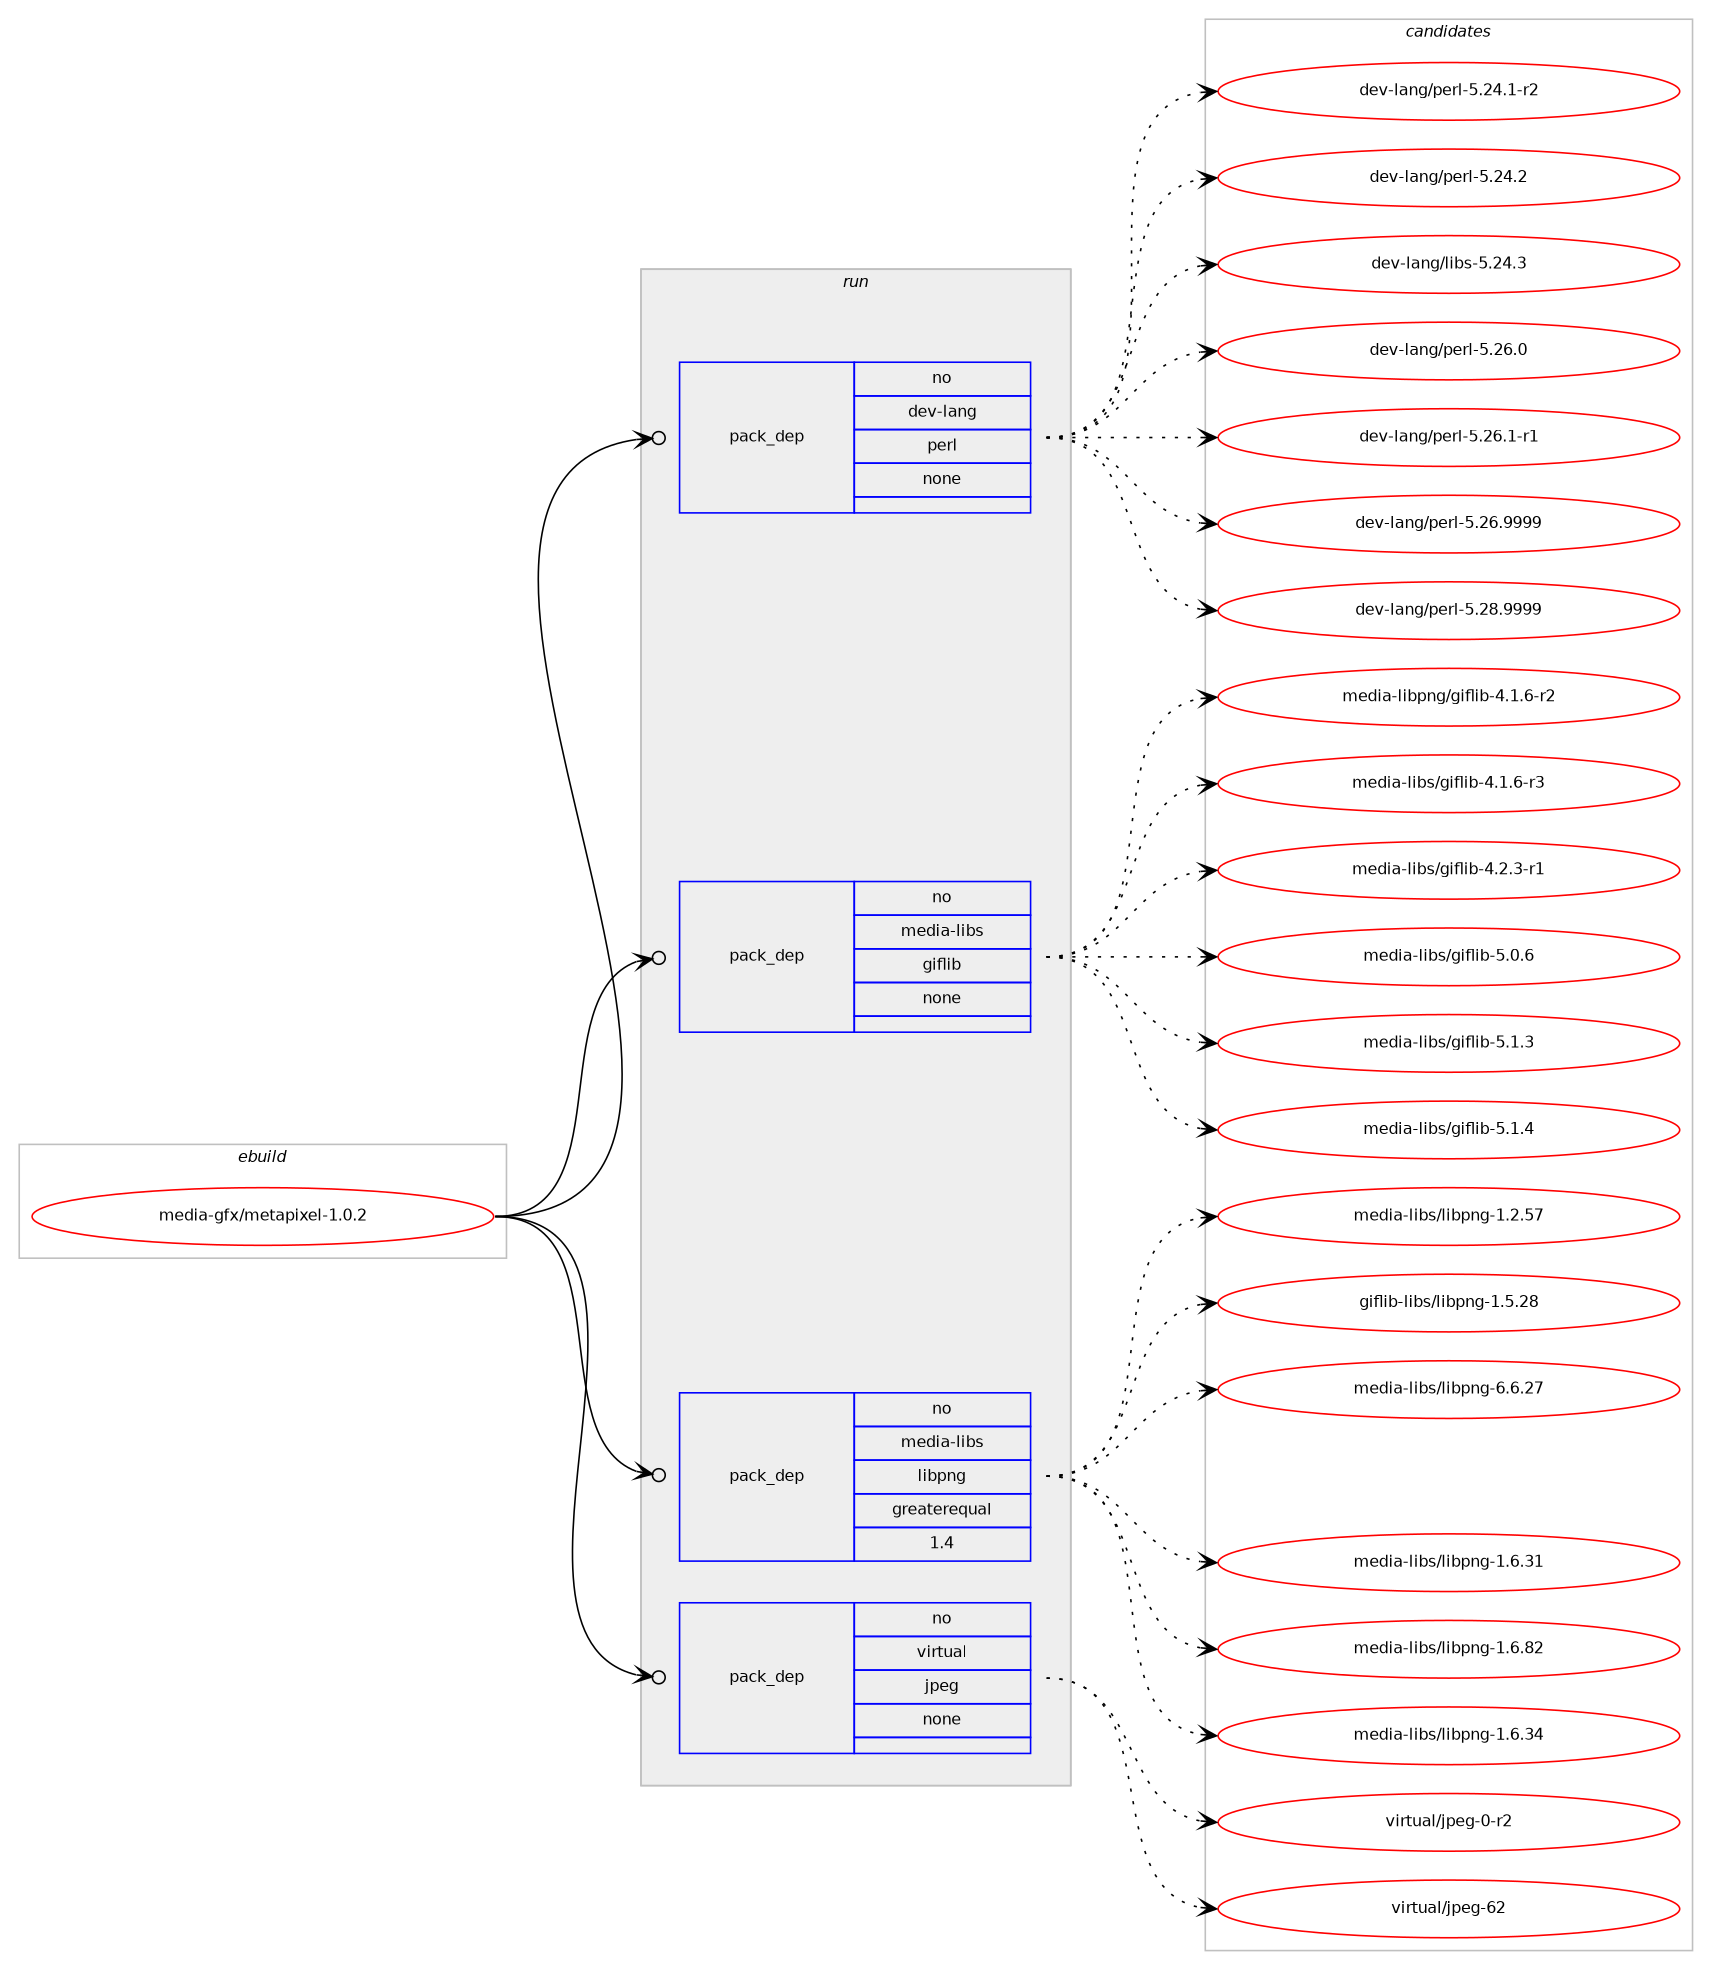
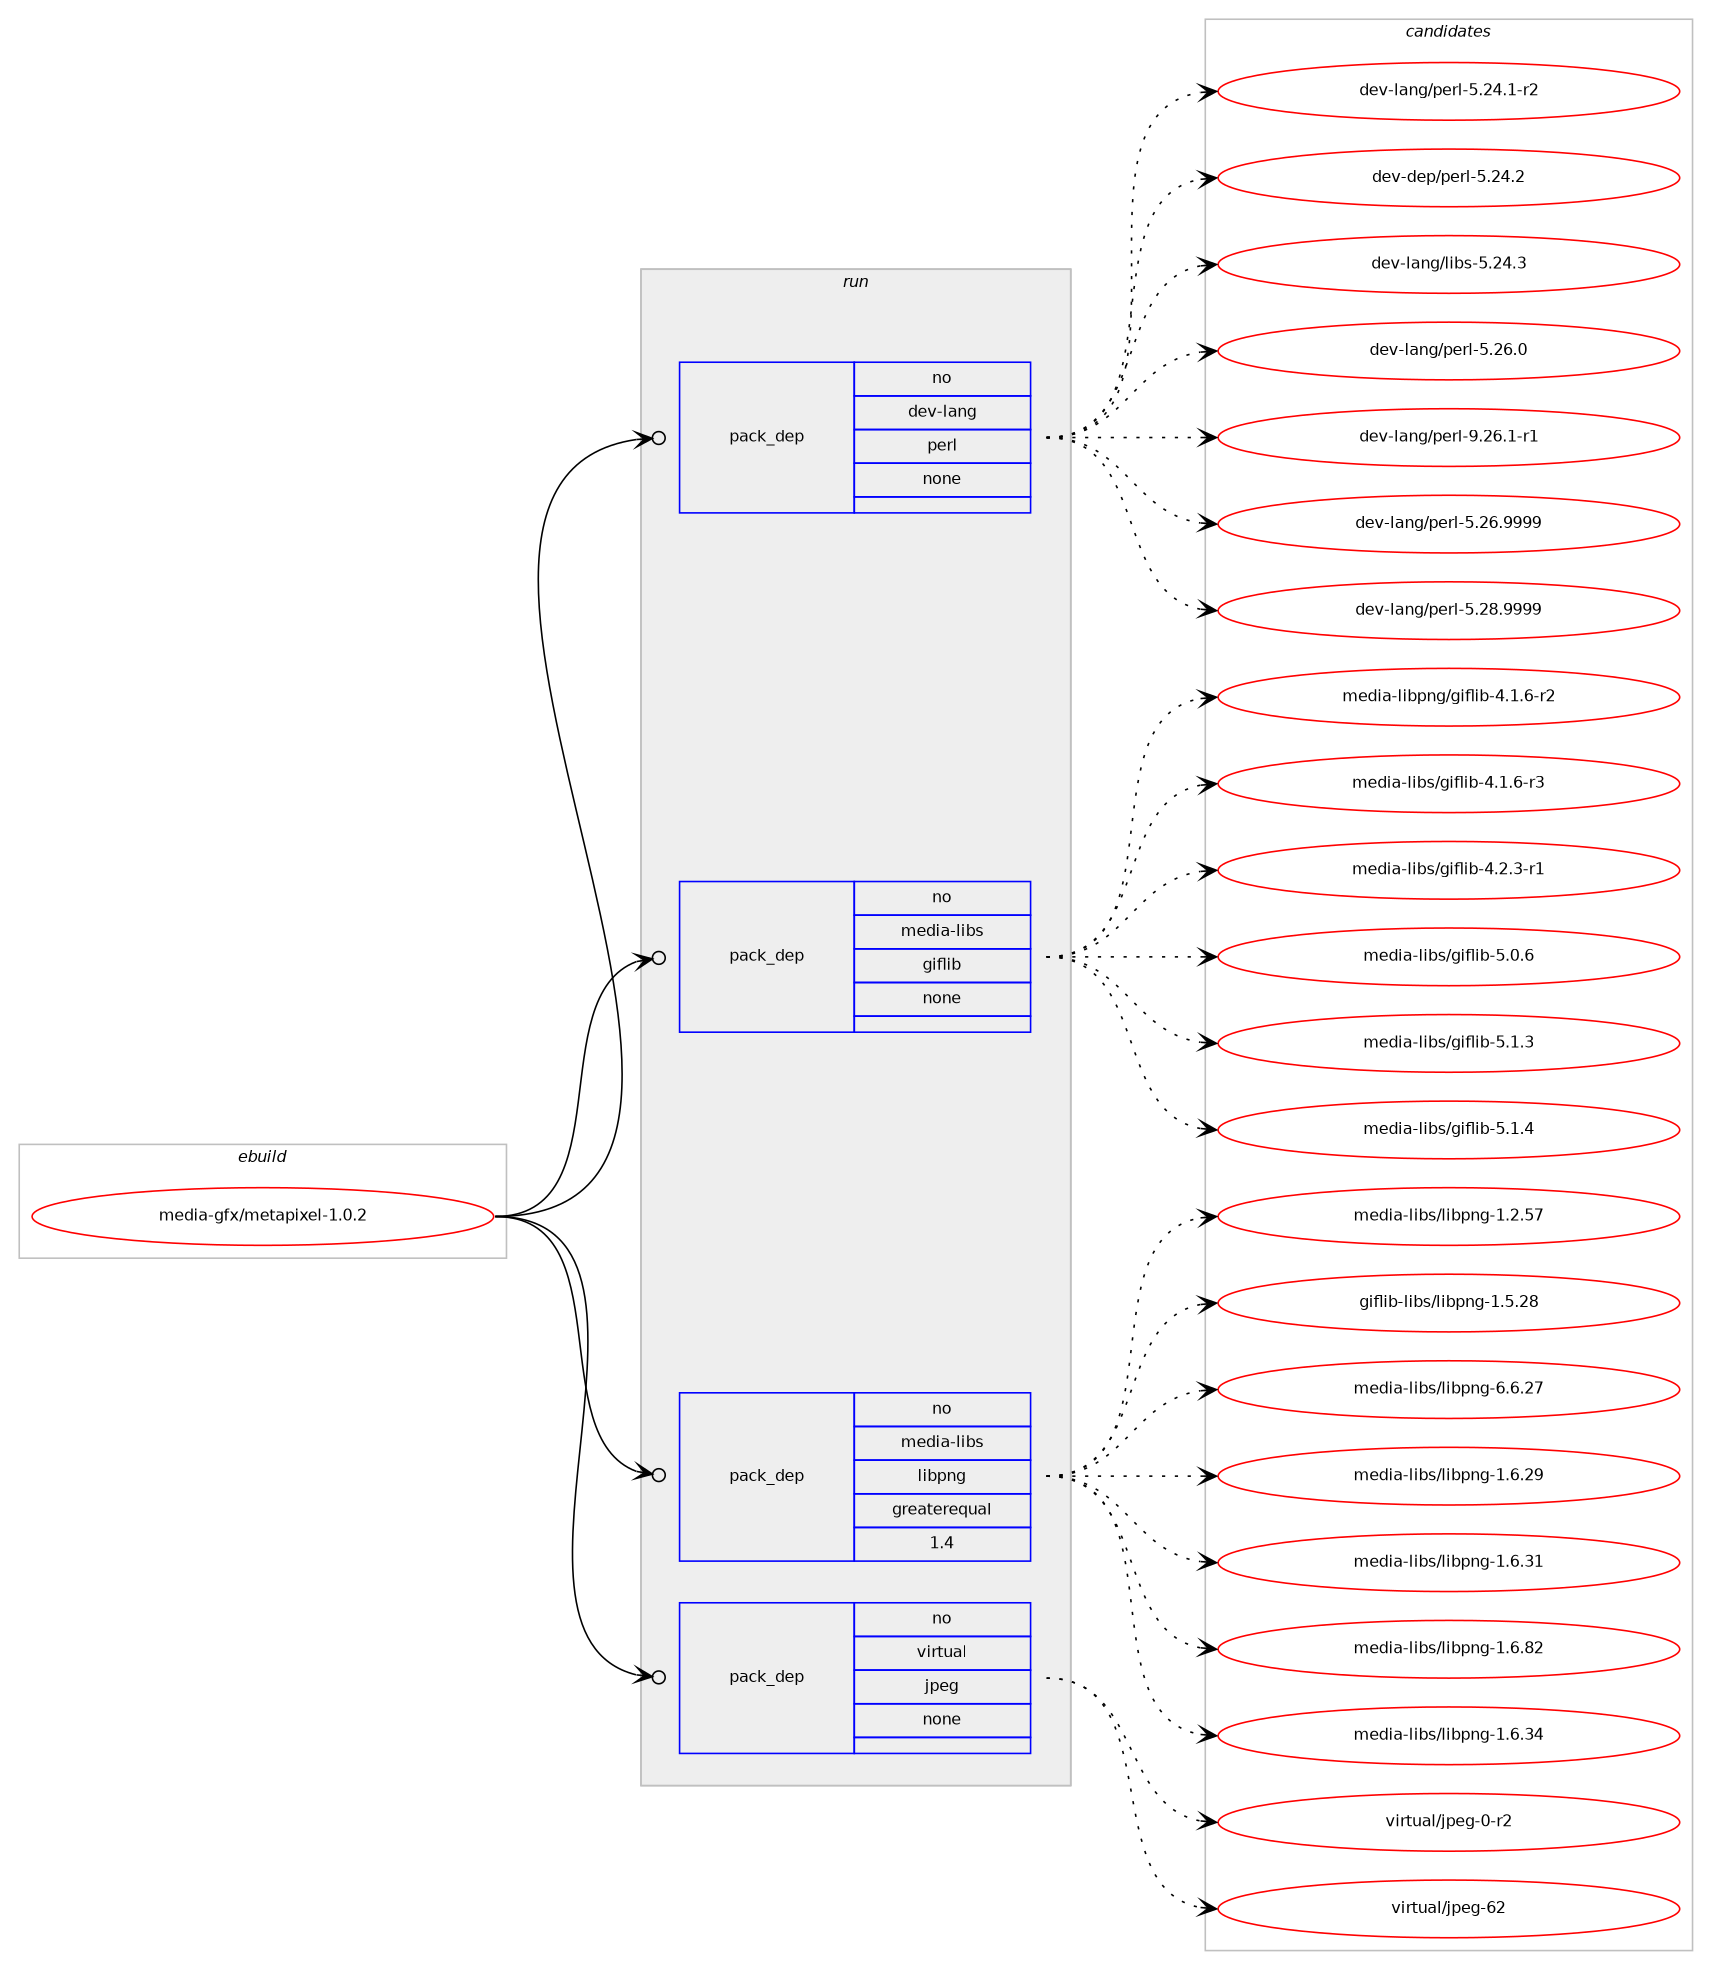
node "dev-lang/perl-5.24.2": label "dev-lang/perl-5.24.2" -> "dev-dep/perl-5.24.2"
node "dev-lang/perl-5.26.1-r1": label "dev-lang/perl-5.26.1-r1" -> "dev-lang/perl-9.26.1-r1"
node "media-libs/libpng-1.6.29": added
